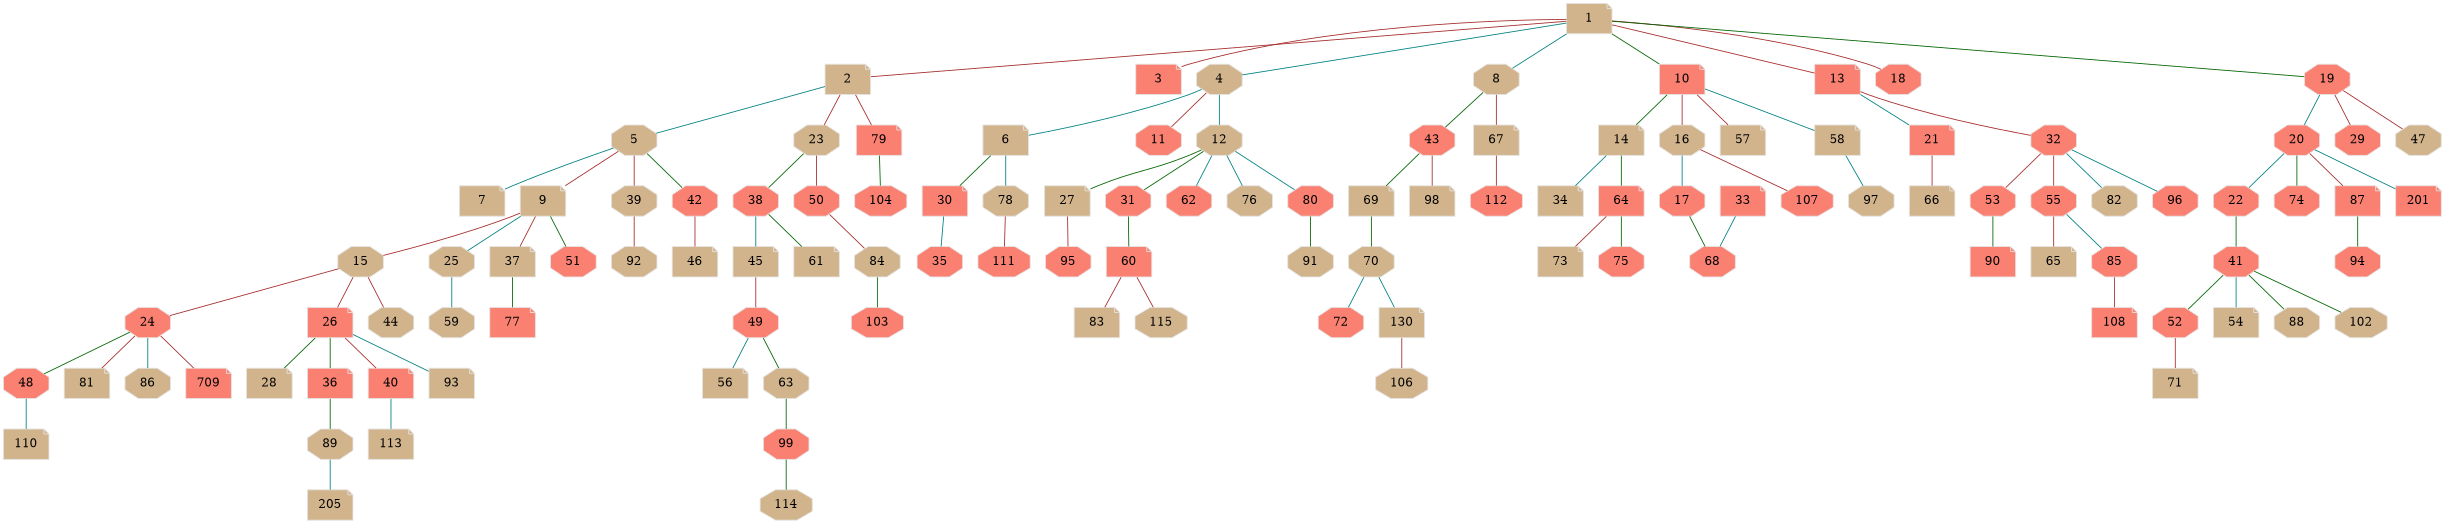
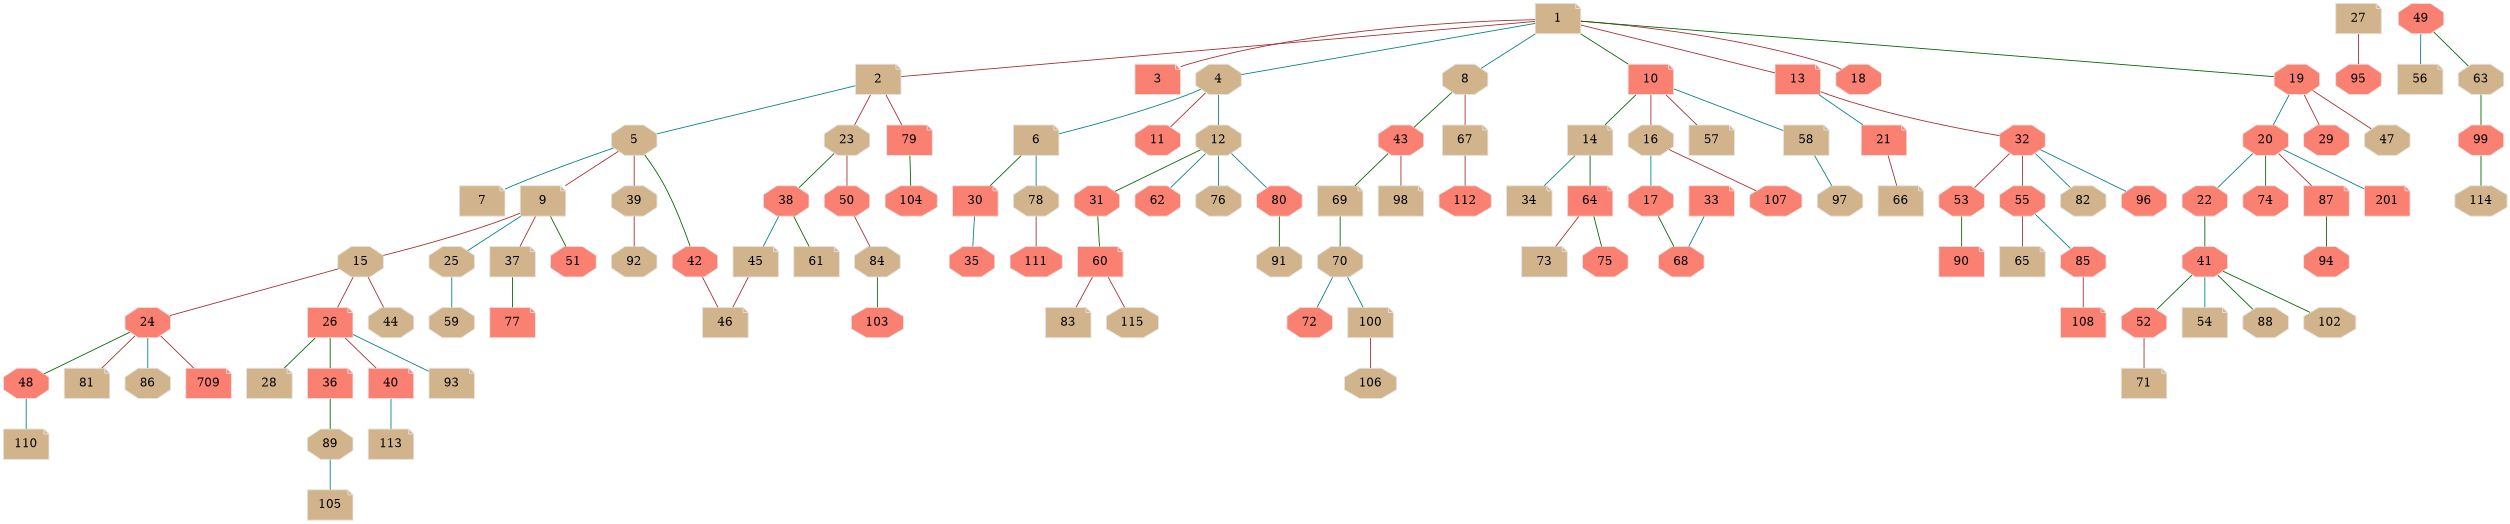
edge "12" -- "27": removed
edge "45" -- "49": now "45" -- "46"
node "130": label "130" -> "100"
node "205": label "205" -> "105"
